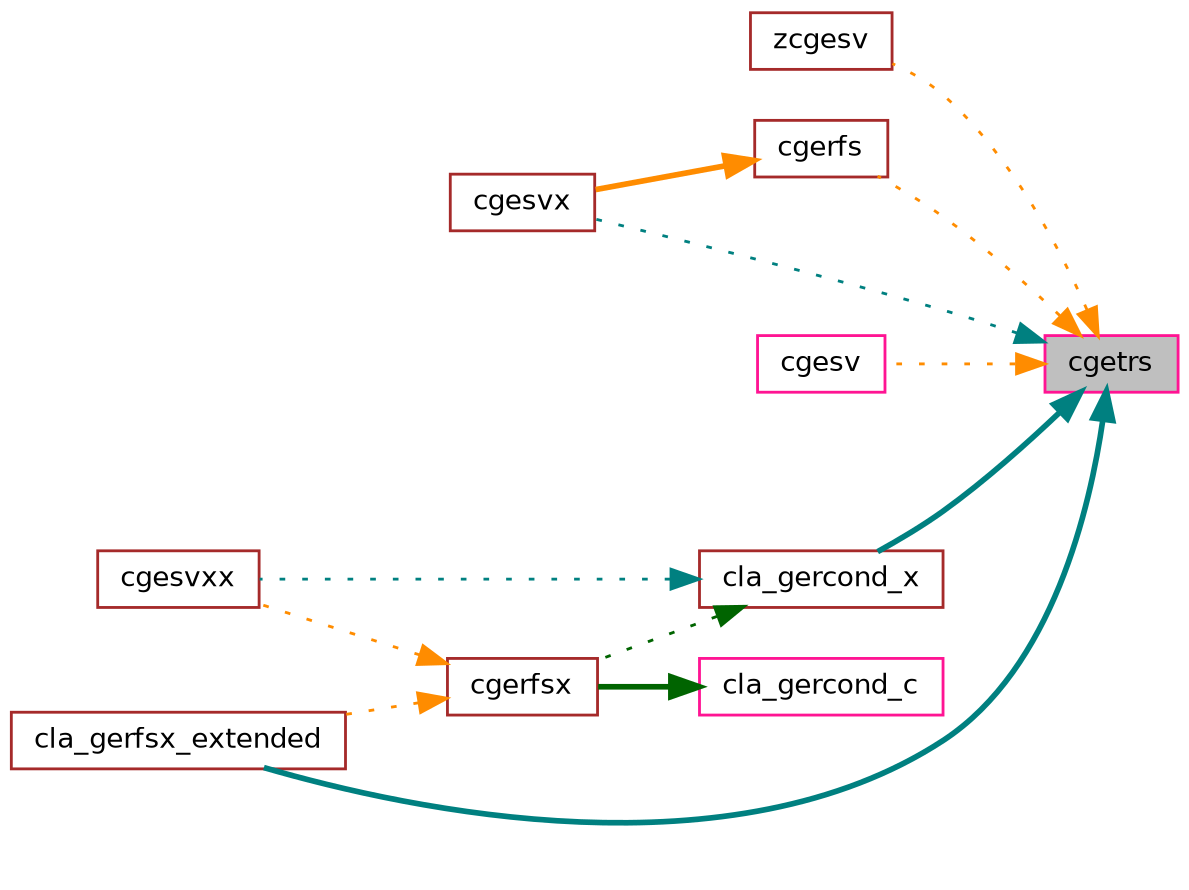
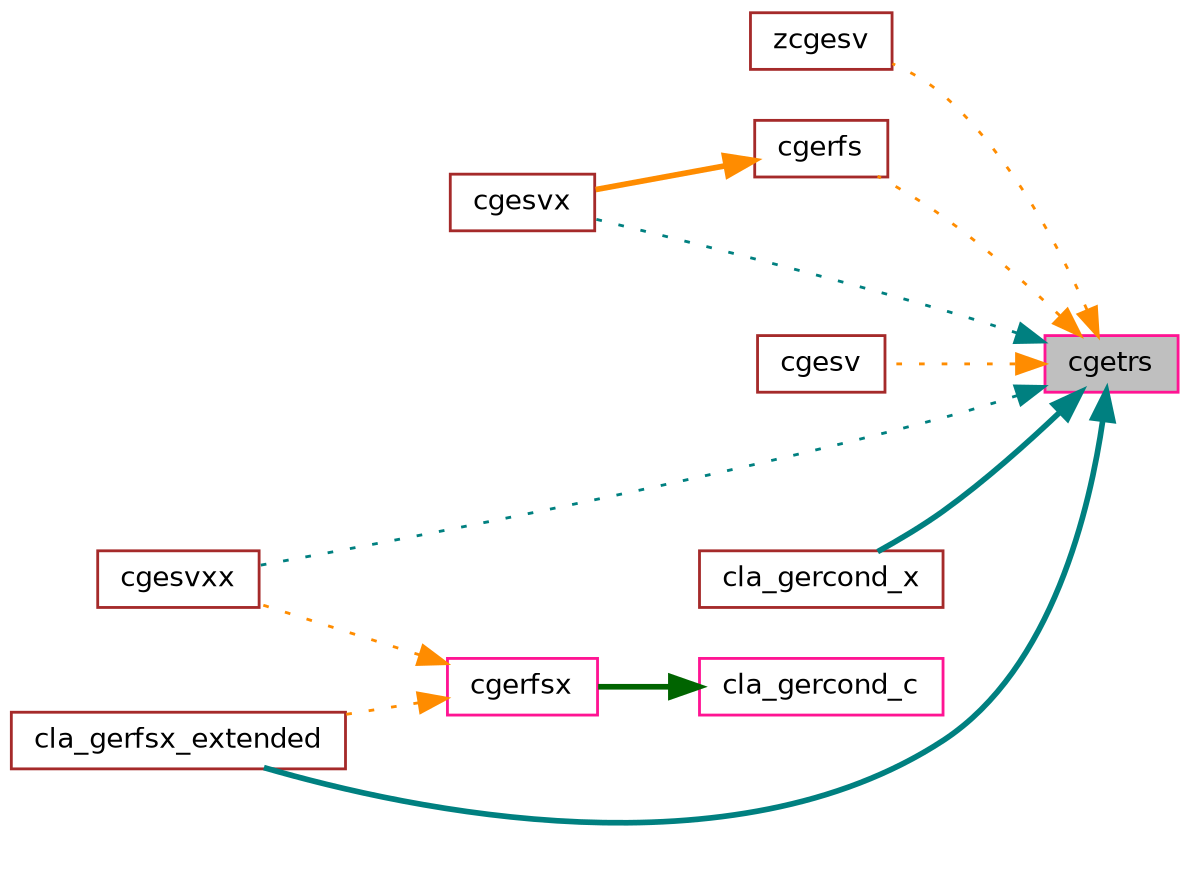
node "cgesv": color deeppink -> brown
edge "cgesvxx" -> "cla_gercond_x": now "cgesvxx" -> "cgetrs"
edge "cgerfsx" -> "cla_gercond_x": removed
node "cgerfsx": color brown -> deeppink
